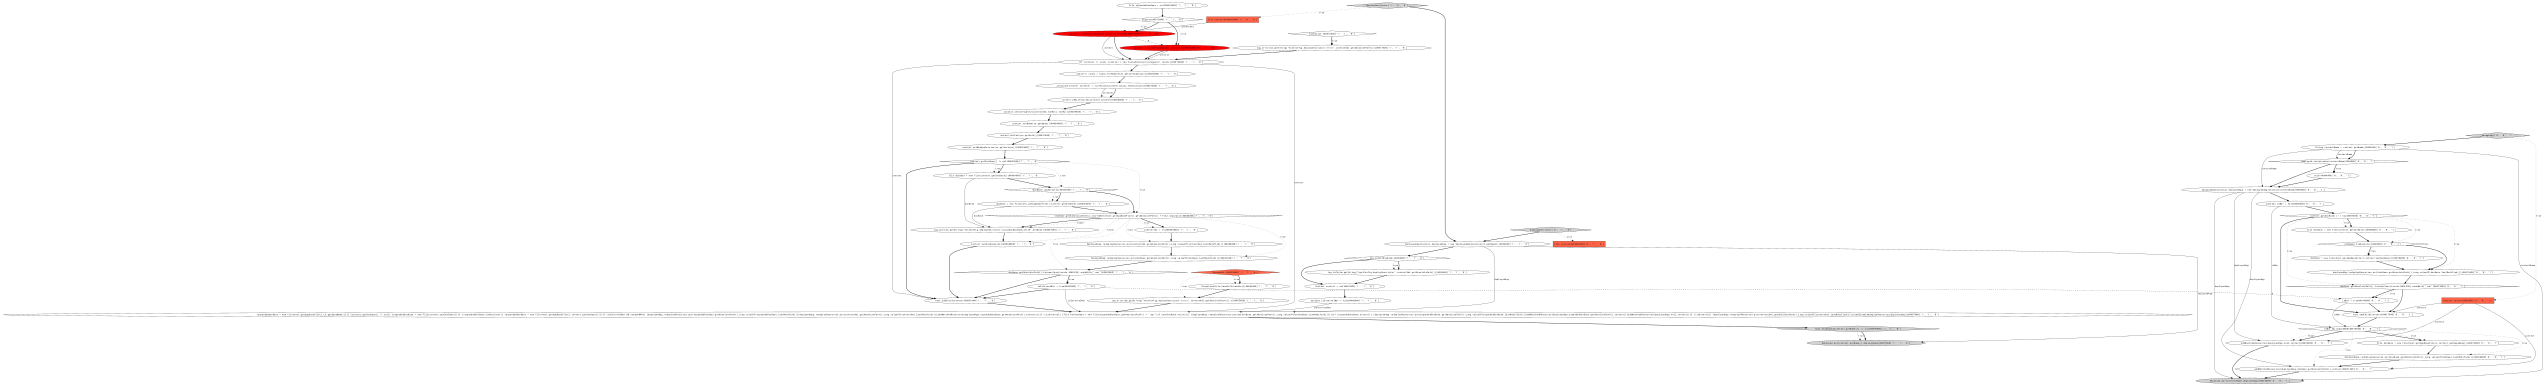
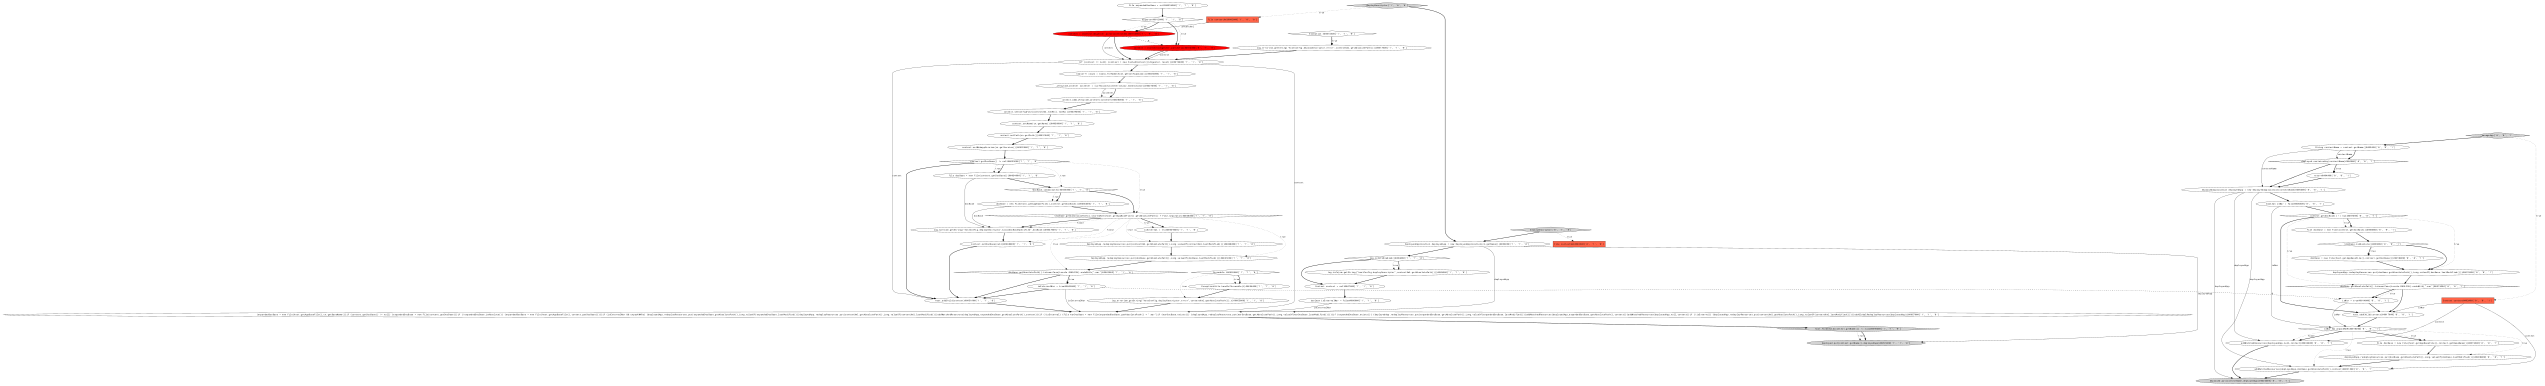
edge "context.getDocBase() != null@@@7@@@['0', '0', '1']" -> "!docBase.isAbsolute()@@@9@@@['0', '0', '1']": removed, label "true"
node "Throwable t@@@53@@@['1', '1', '0']": fillcolor tomato -> white
edge "Context context@@@2@@@['0', '0', '1']" -> "host.addChild(context)@@@17@@@['0', '0', '1']": label "context" -> "isWar"
edge "String contextName = context.getName()@@@3@@@['0', '0', '1']" -> "deployed.put(contextName,deployedApp)@@@26@@@['0', '0', '1']": removed, label "contextName"
